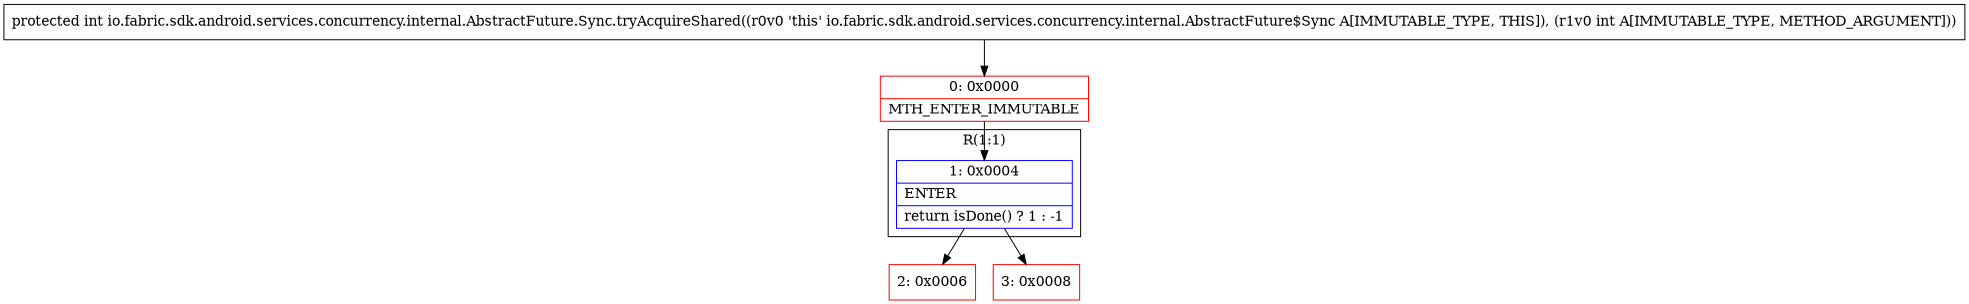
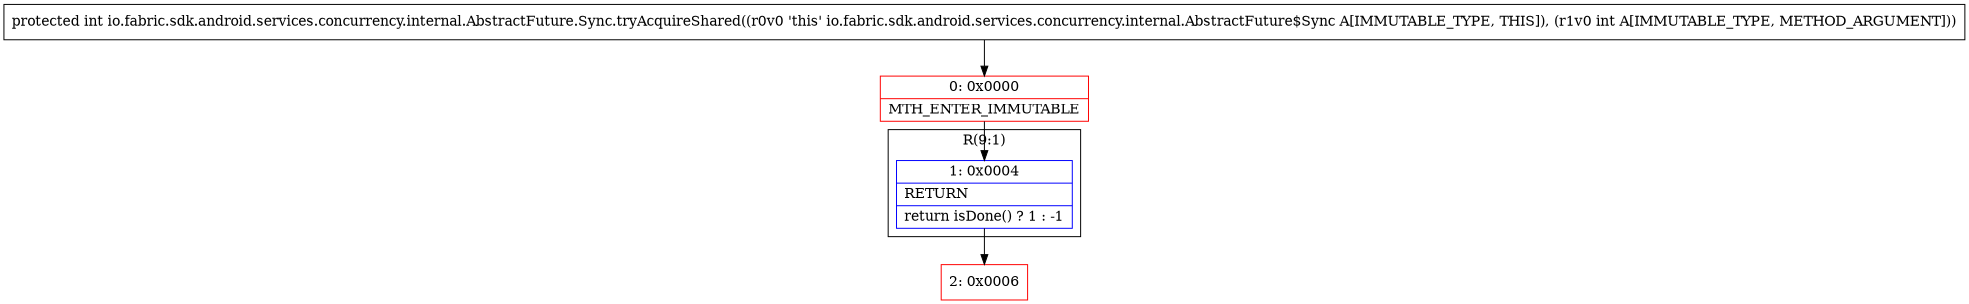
cluster "R(1:1)": label "R(1:1)" -> "R(9:1)"
node "1: 0x0004": text "ENTER" -> "RETURN"
node "3: 0x0008": removed
